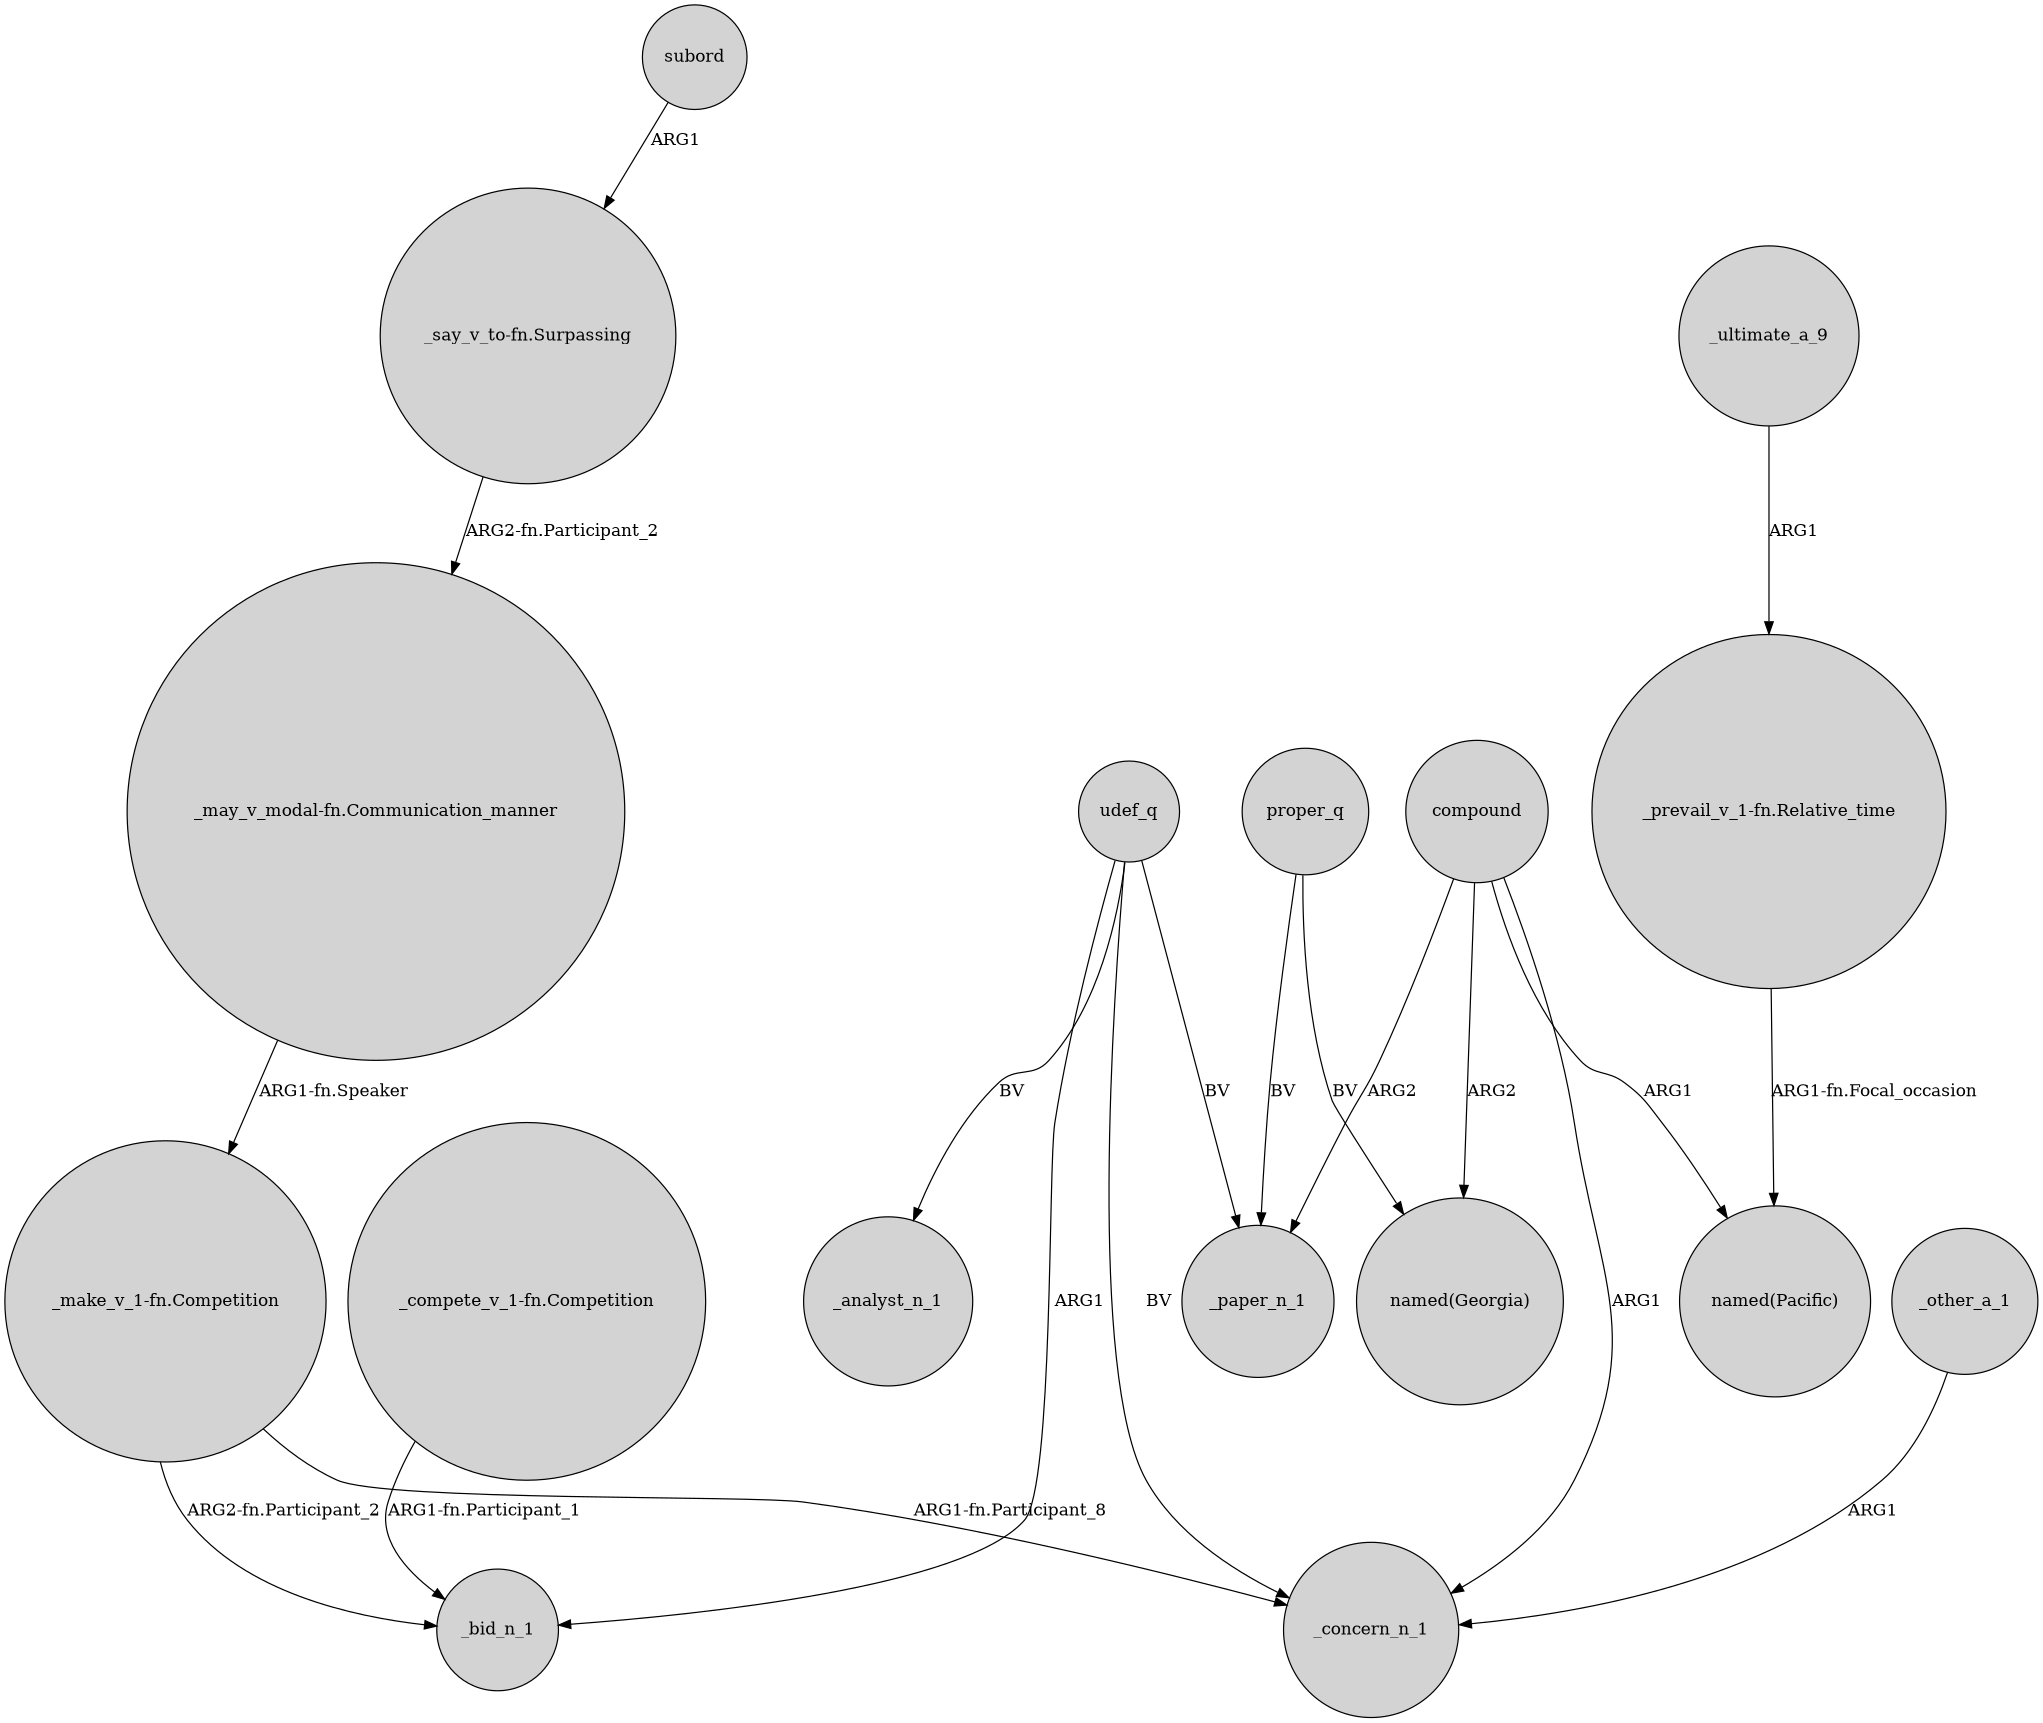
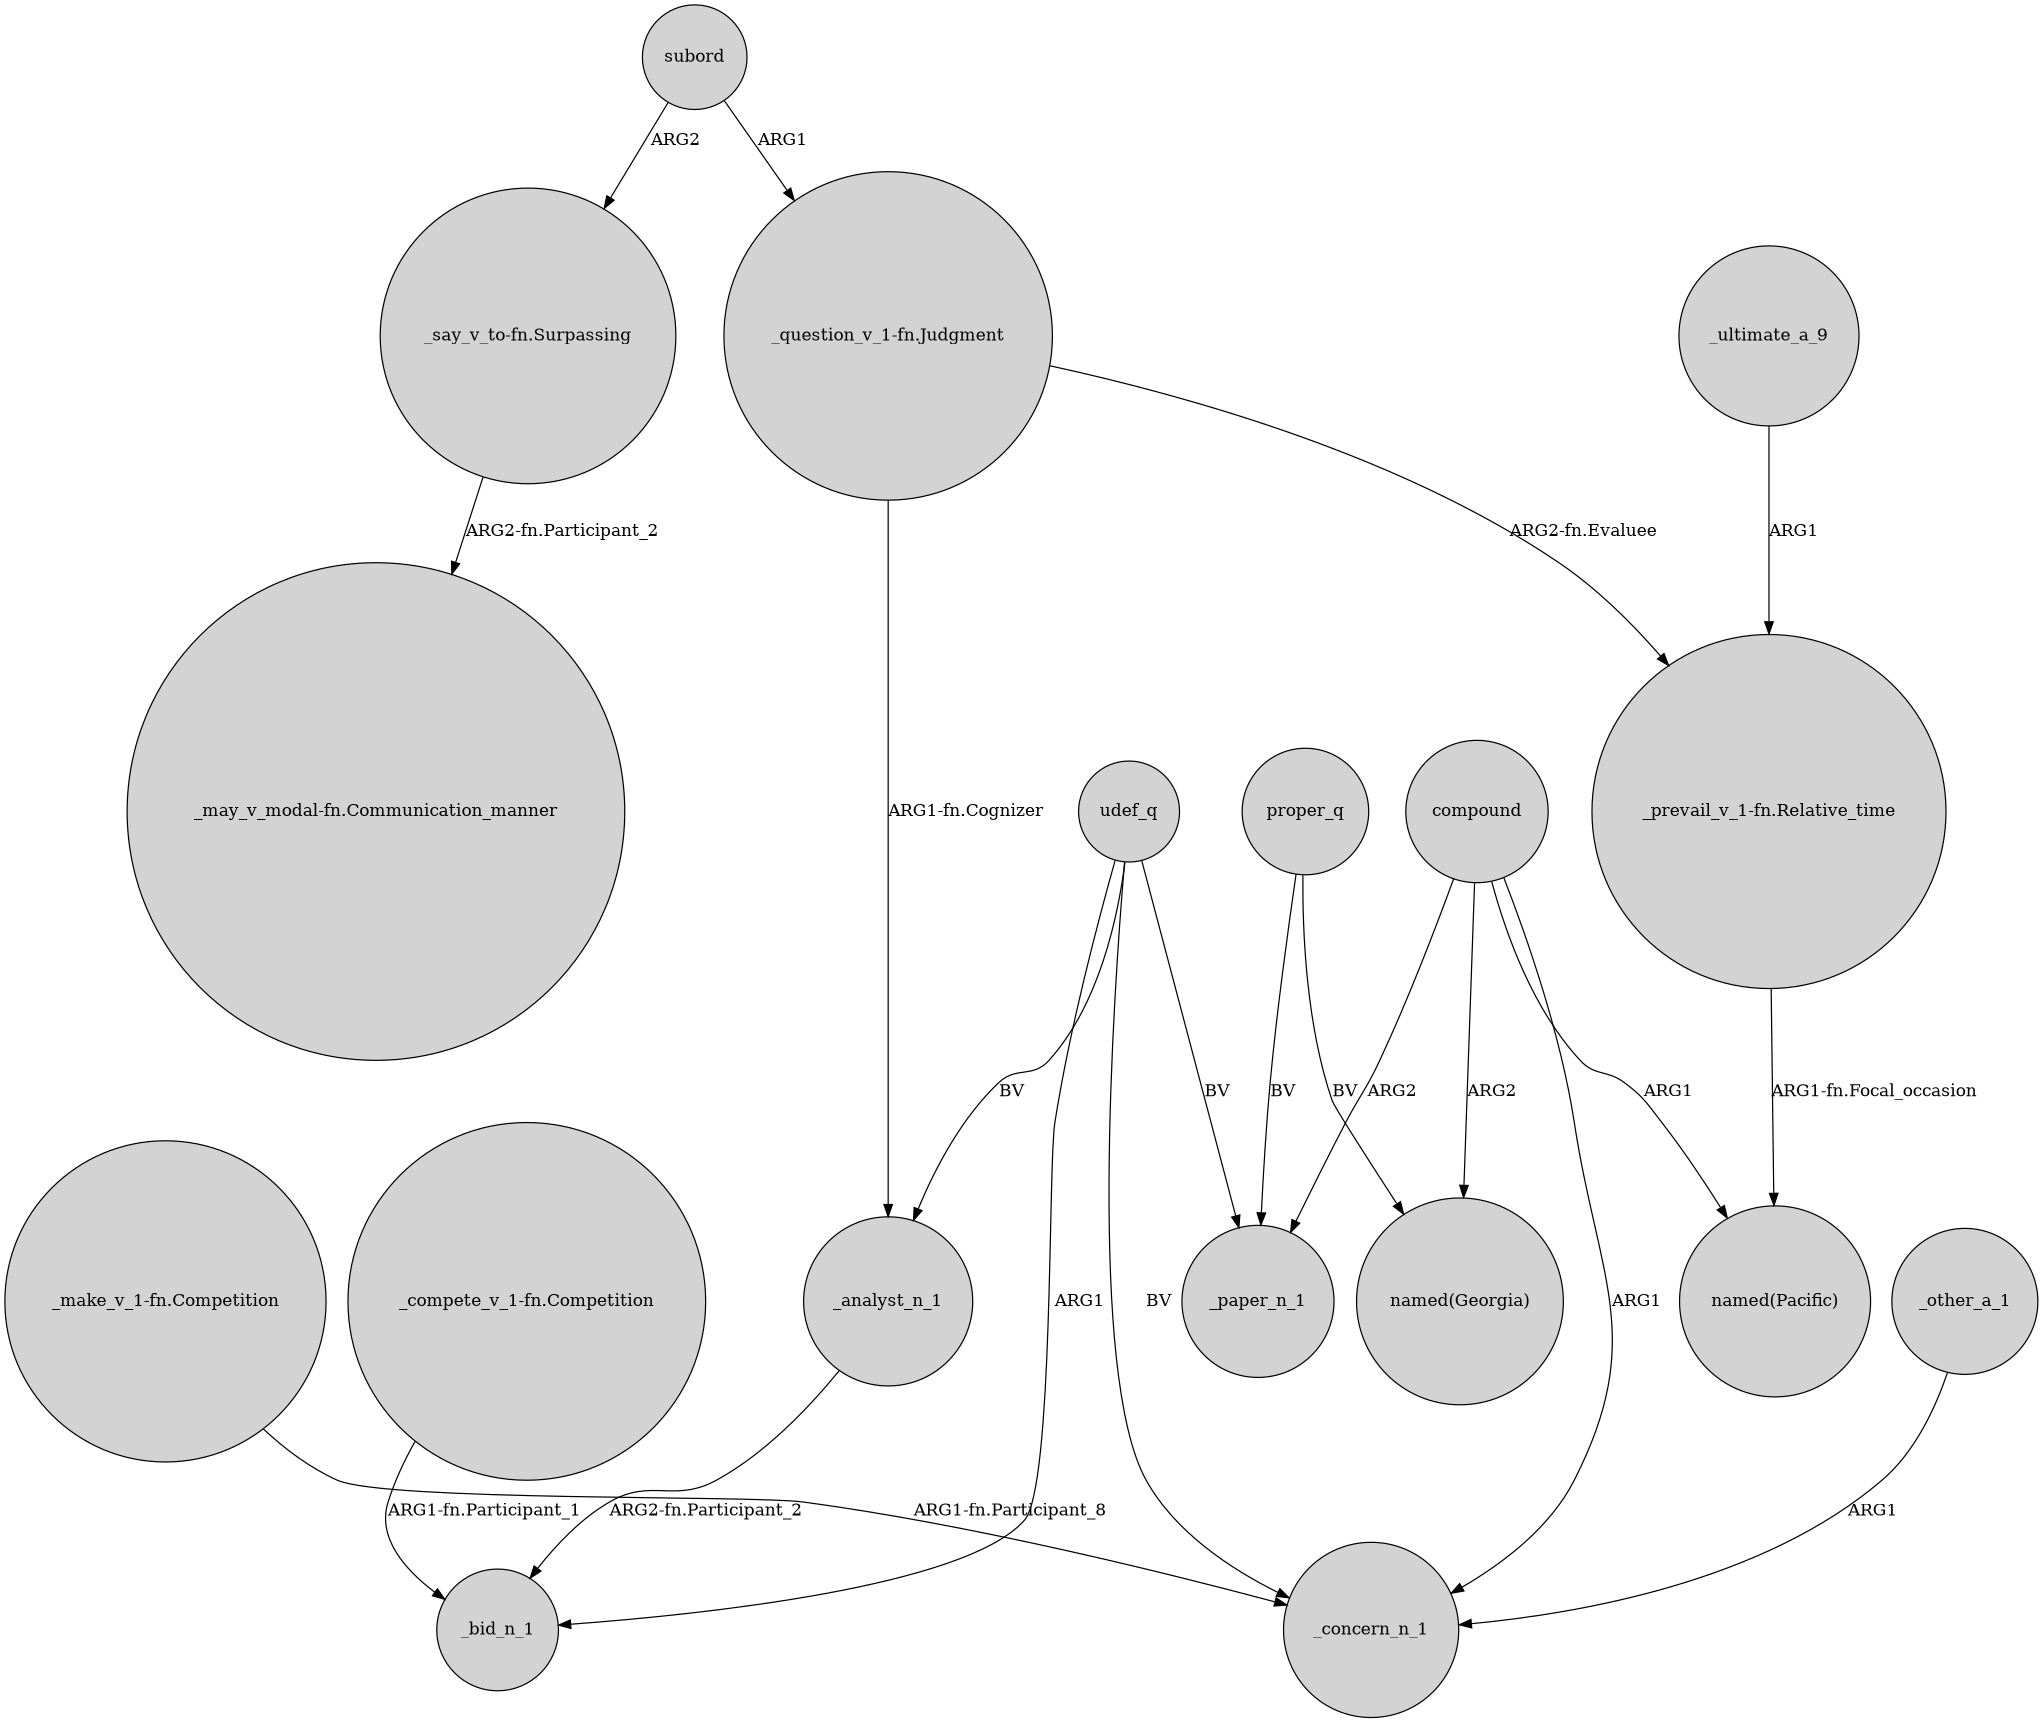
edge "subord" -> "_say_v_to-fn.Surpassing": label "ARG1" -> "ARG2"
node "_question_v_1-fn.Judgment": added
edge "_may_v_modal-fn.Communication_manner" -> "_make_v_1-fn.Competition": removed, label "ARG1-fn.Speaker"
edge "_make_v_1-fn.Competition" -> "_bid_n_1": now "_analyst_n_1" -> "_bid_n_1"
